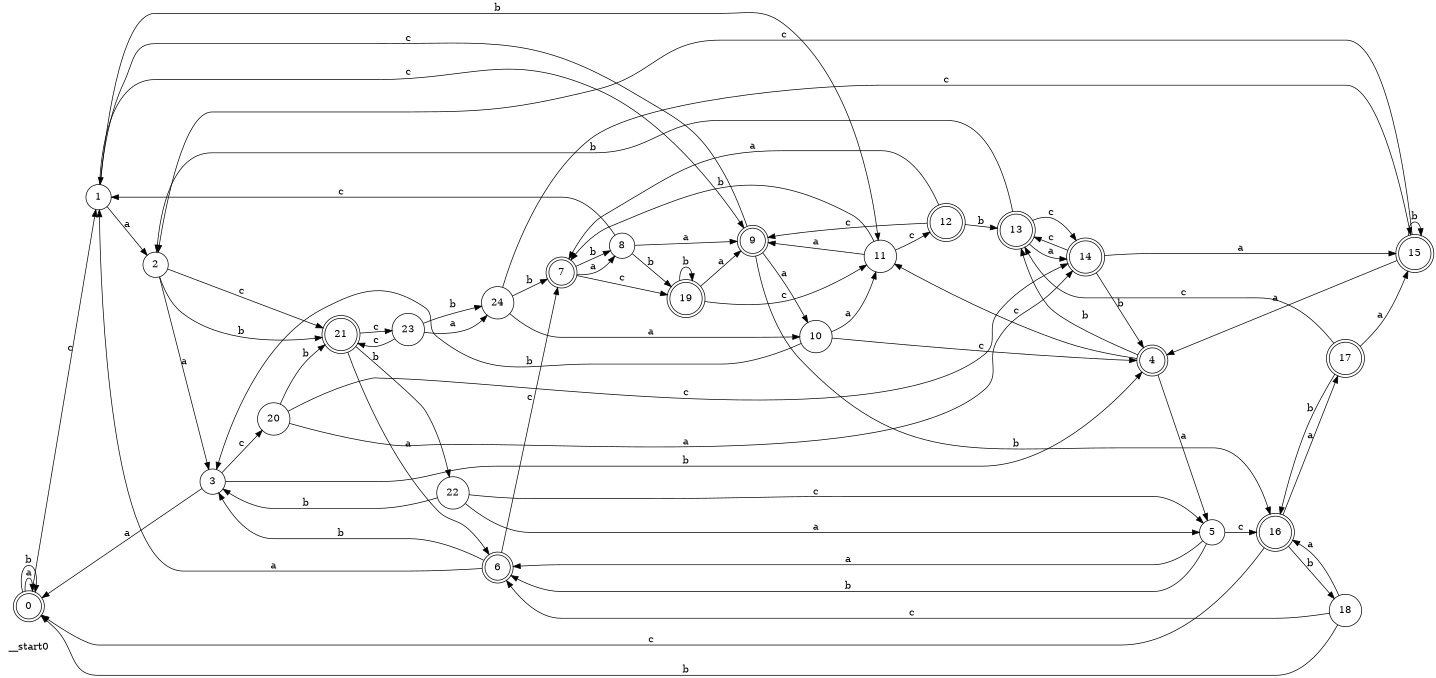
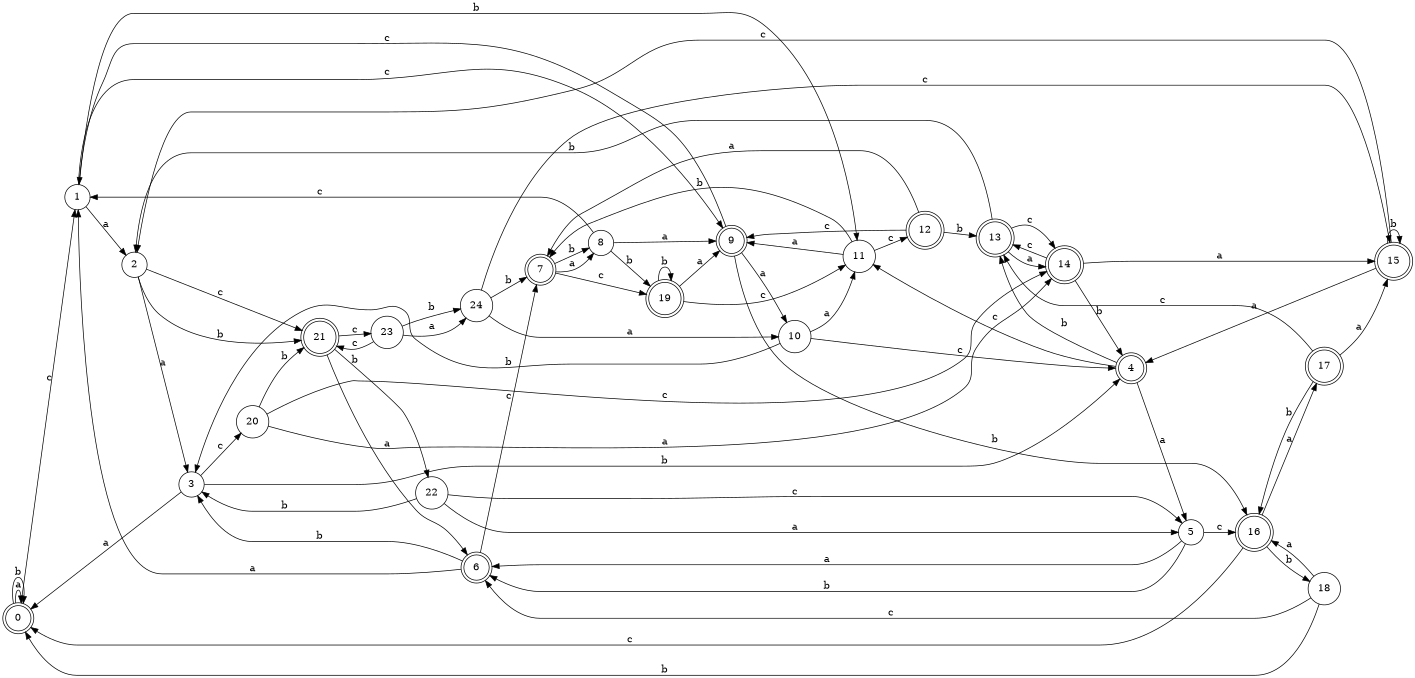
node "__start0": removed
